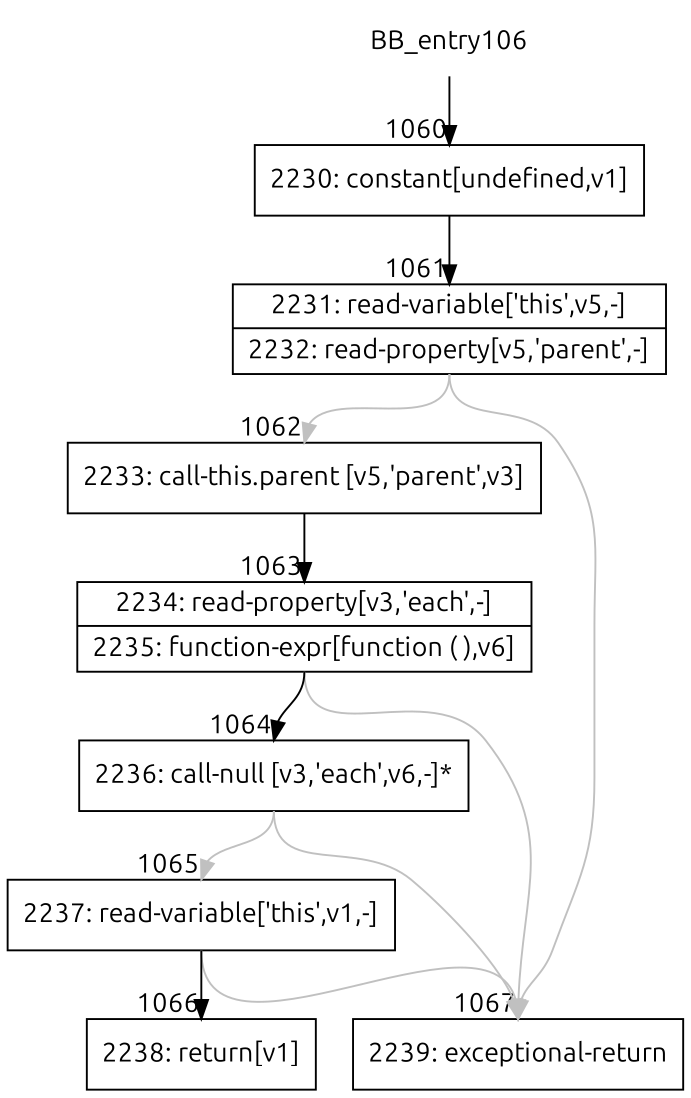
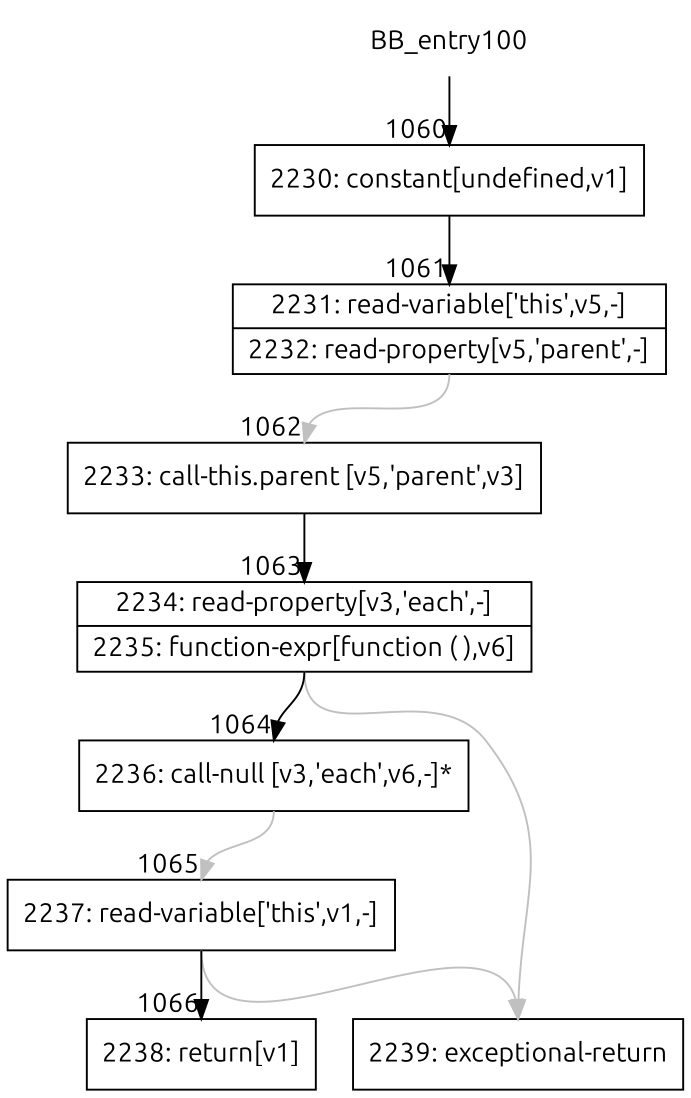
node "BB_entry106": label "BB_entry106" -> "BB_entry100"
edge "2231: read-variable['this',v5,-]" -> "2239: exceptional-return": removed
edge "2236: call-null [v3,'each',v6,-]*" -> "2239: exceptional-return": removed
